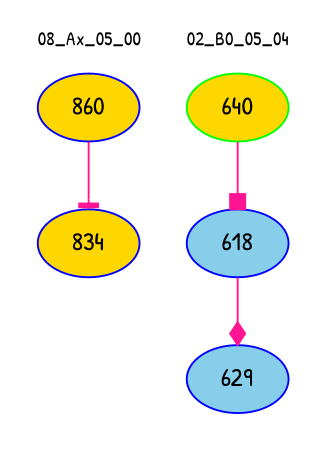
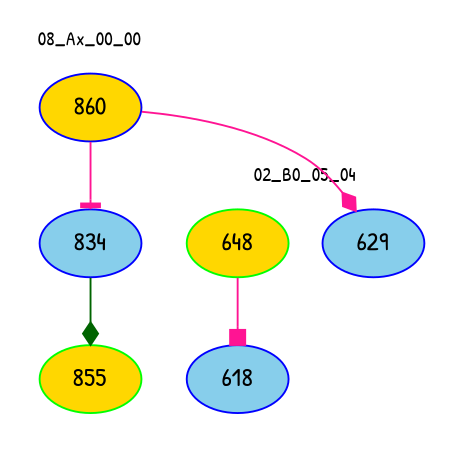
cluster "08_Ax_05_00": label "08_Ax_05_00" -> "08_Ax_00_00"
node "640": label "640" -> "648"
node "834": fillcolor gold -> skyblue
edge "618" -> "629": now "860" -> "629"
node "855": added
